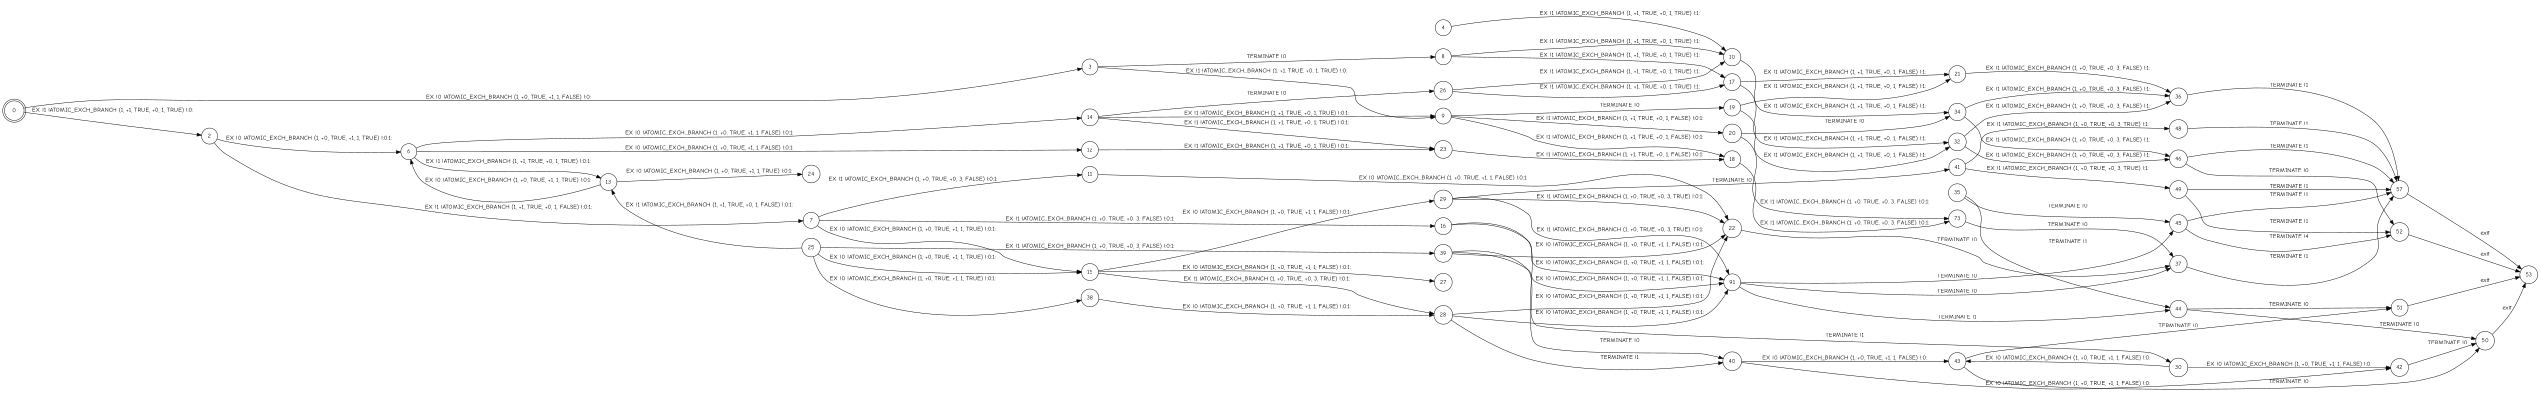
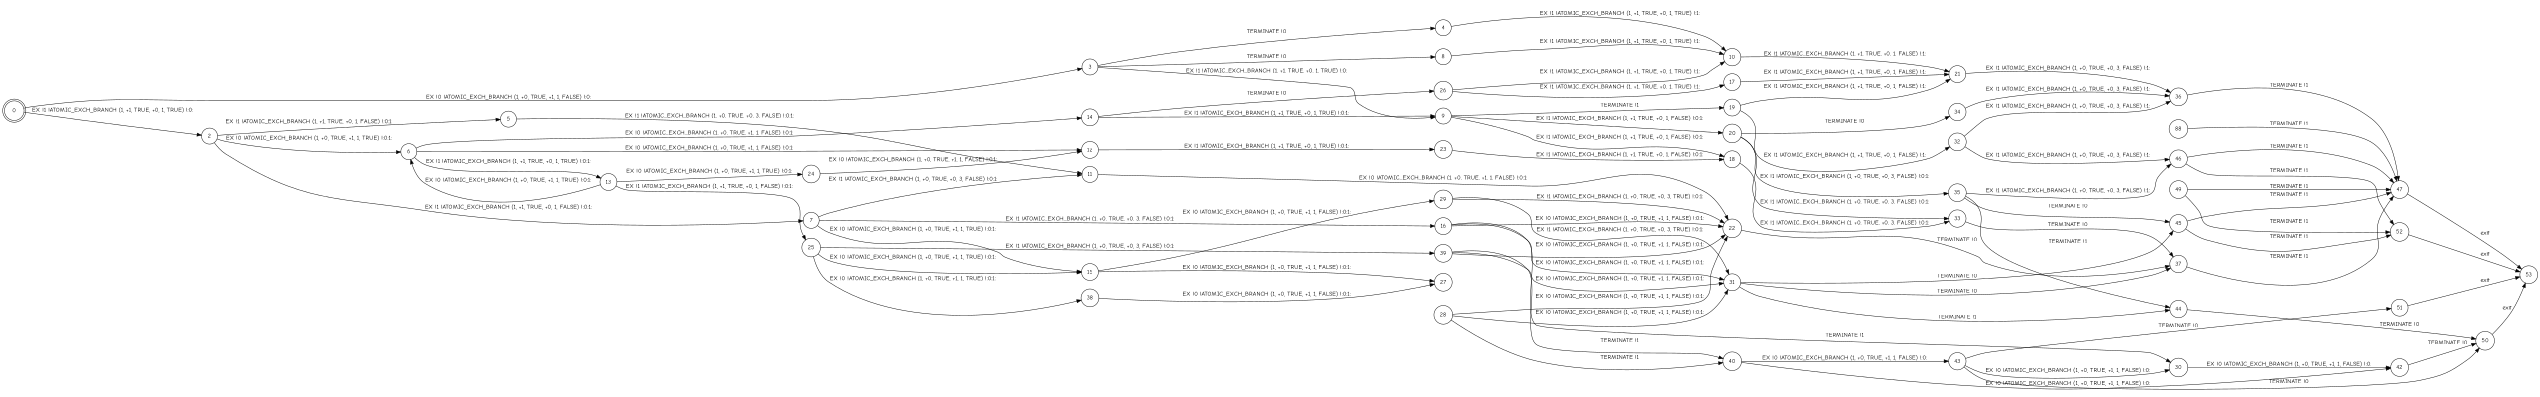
edge "3" -> "4": added, label "TERMINATE !0"
edge "8" -> "17": removed, label "EX !1 !ATOMIC_EXCH_BRANCH (1, +1, TRUE, +0, 1, TRUE) !:1:"
edge "9" -> "19": label "TERMINATE !0" -> "TERMINATE !1"
edge "10" -> "34": now "10" -> "21"
node "5": added
node "48": label "48" -> "88"
edge "14" -> "23": removed, label "EX !1 !ATOMIC_EXCH_BRANCH (1, +1, TRUE, +0, 1, TRUE) !:0:1:"
edge "17" -> "32": removed, label "EX !1 !ATOMIC_EXCH_BRANCH (1, +1, TRUE, +0, 1, FALSE) !:1:"
edge "34" -> "46": now "35" -> "46"
edge "24" -> "12": added, label "EX !0 !ATOMIC_EXCH_BRANCH (1, +0, TRUE, +1, 1, FALSE) !:0:1:"
node "41": removed
edge "46" -> "52": label "TERMINATE !0" -> "TERMINATE !1"
node "57": label "57" -> "47"
edge "20" -> "35": added, label "EX !1 !ATOMIC_EXCH_BRANCH (1, +0, TRUE, +0, 3, FALSE) !:0:1:"
node "73": label "73" -> "33"
edge "16" -> "22": added, label "EX !0 !ATOMIC_EXCH_BRANCH (1, +0, TRUE, +1, 1, FALSE) !:0:1:"
edge "45" -> "52": label "TERMINATE !4" -> "TERMINATE !1"
edge "25" -> "13": reversed
node "91": label "91" -> "31"
edge "15" -> "28": removed, label "EX !1 !ATOMIC_EXCH_BRANCH (1, +0, TRUE, +0, 3, TRUE) !:0:1:"
edge "44" -> "51": removed, label "TERMINATE !0"
edge "38" -> "28": now "38" -> "27"
edge "39" -> "40": label "TERMINATE !0" -> "TERMINATE !1"
edge "30" -> "43": reversed
